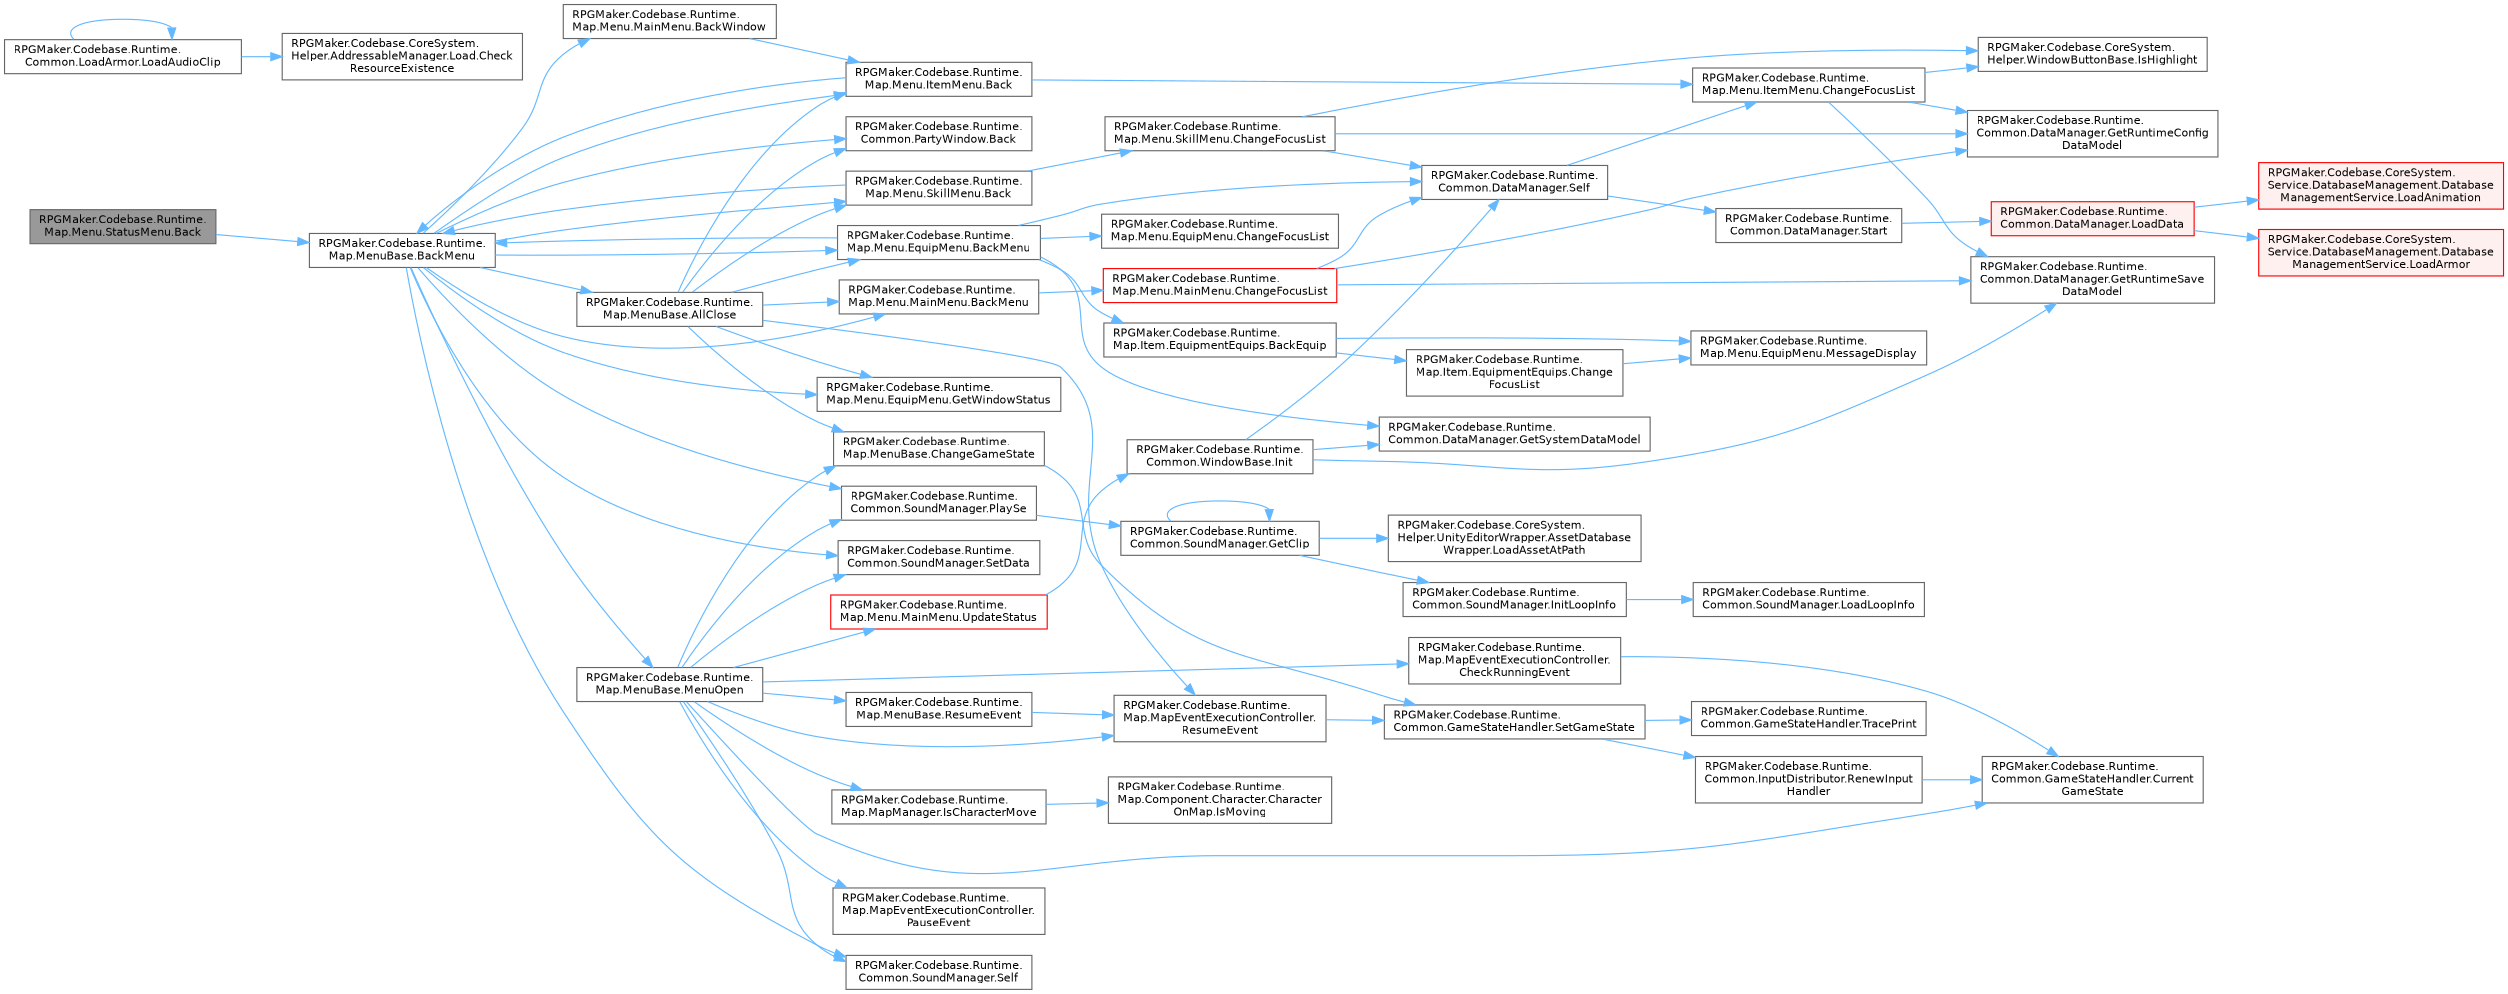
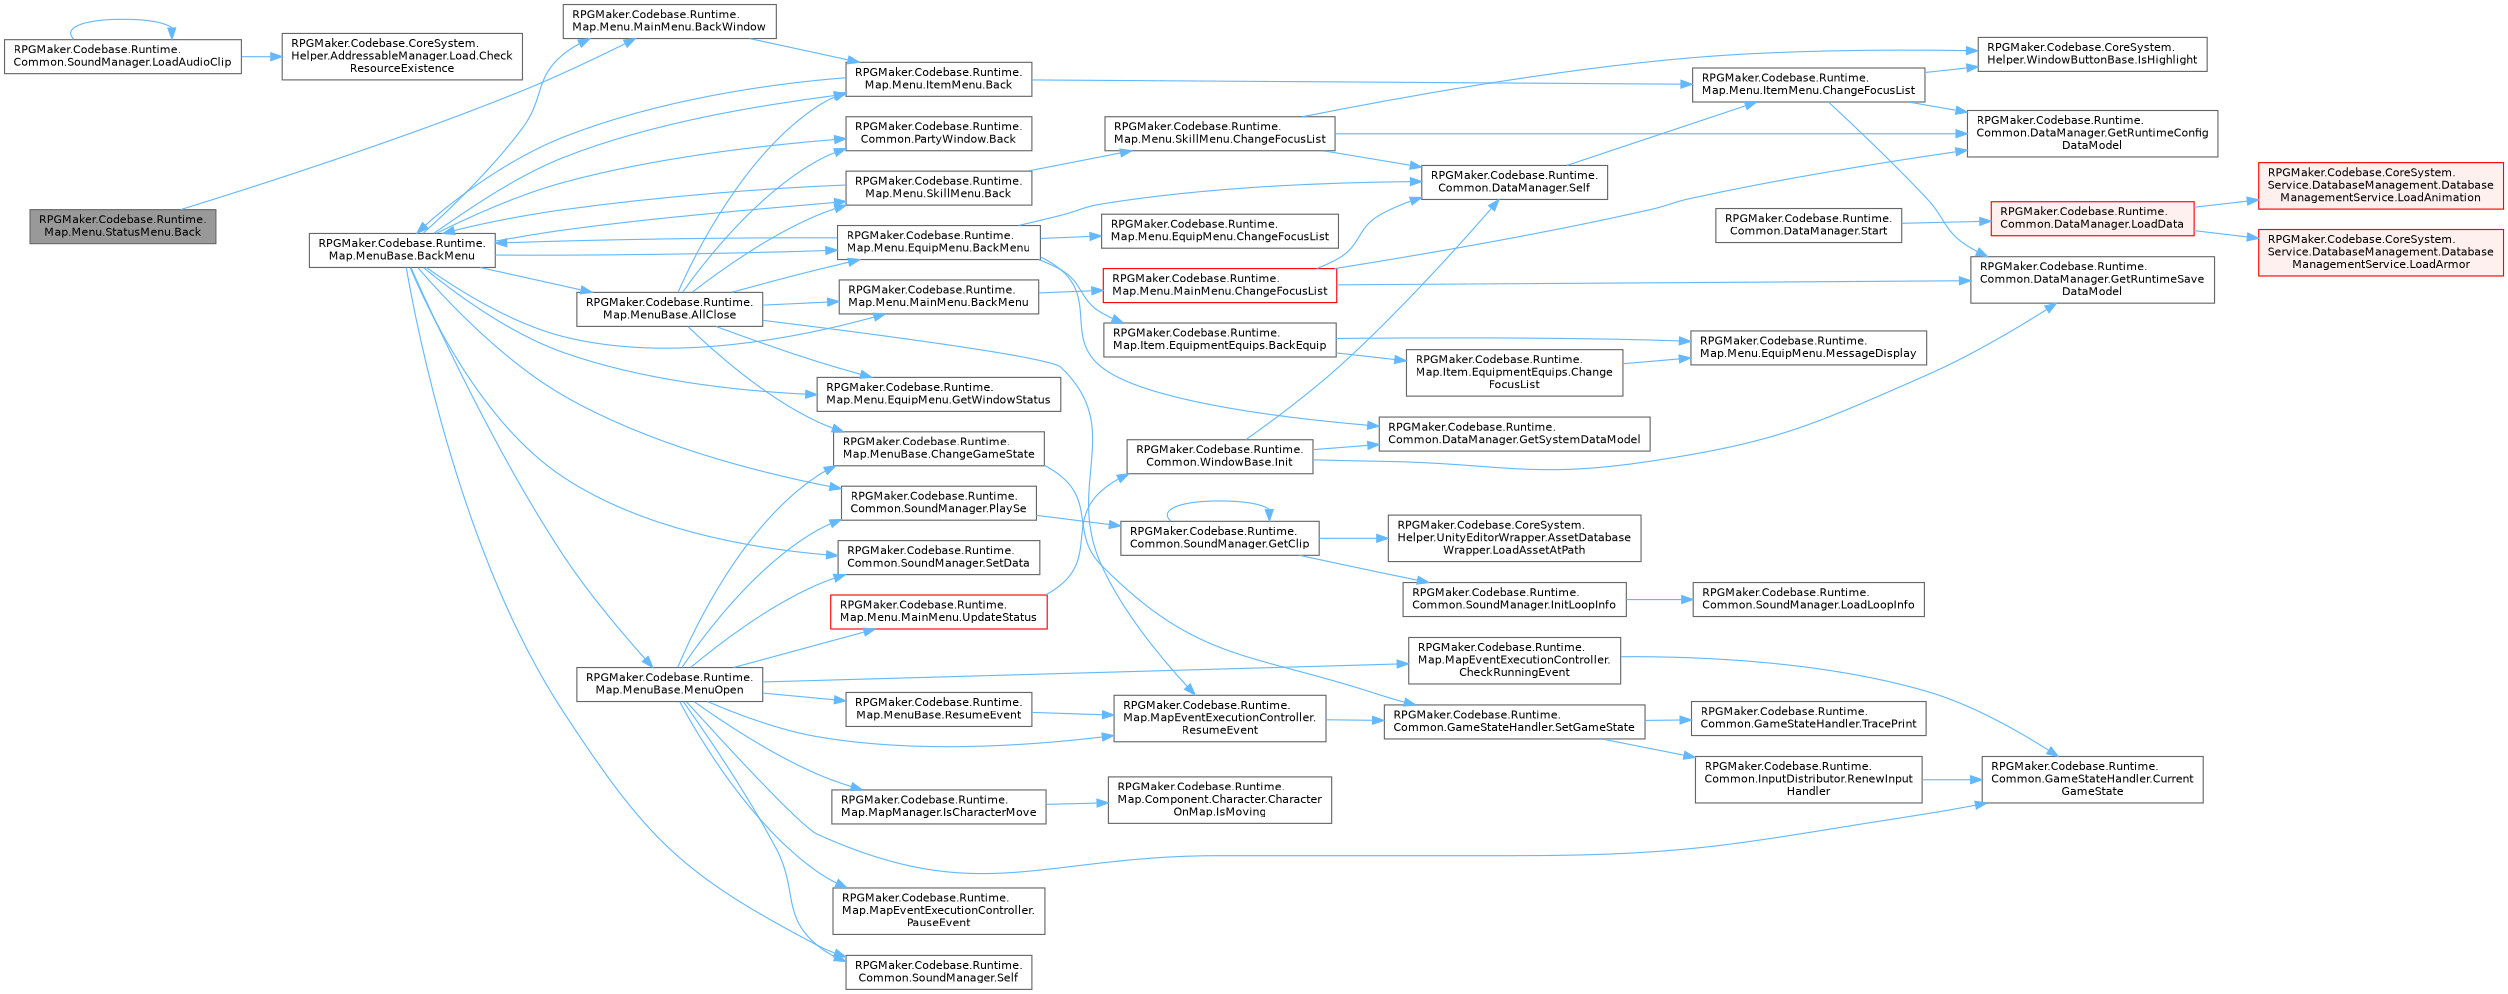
node "RPGMaker.Codebase.Runtime. Common.LoadArmor.LoadAudioClip": label "RPGMaker.Codebase.Runtime. Common.LoadArmor.LoadAudioClip" -> "RPGMaker.Codebase.Runtime. Common.SoundManager.LoadAudioClip"
edge "RPGMaker.Codebase.Runtime. Common.DataManager.Self" -> "RPGMaker.Codebase.Runtime. Common.DataManager.Start": removed
edge "RPGMaker.Codebase.Runtime. Map.Menu.StatusMenu.Back" -> "RPGMaker.Codebase.Runtime. Map.MenuBase.BackMenu": now "RPGMaker.Codebase.Runtime. Map.Menu.StatusMenu.Back" -> "RPGMaker.Codebase.Runtime. Map.Menu.MainMenu.BackWindow"
